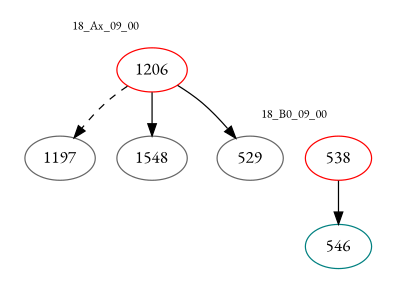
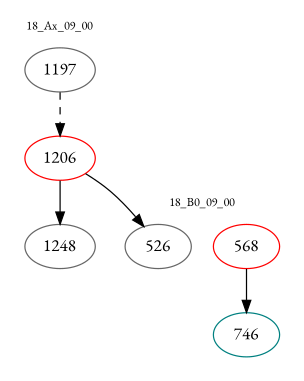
edge "1206" -> "1197": reversed
node "1548": label "1548" -> "1248"
node "529": label "529" -> "526"
node "538": label "538" -> "568"
node "546": label "546" -> "746"
